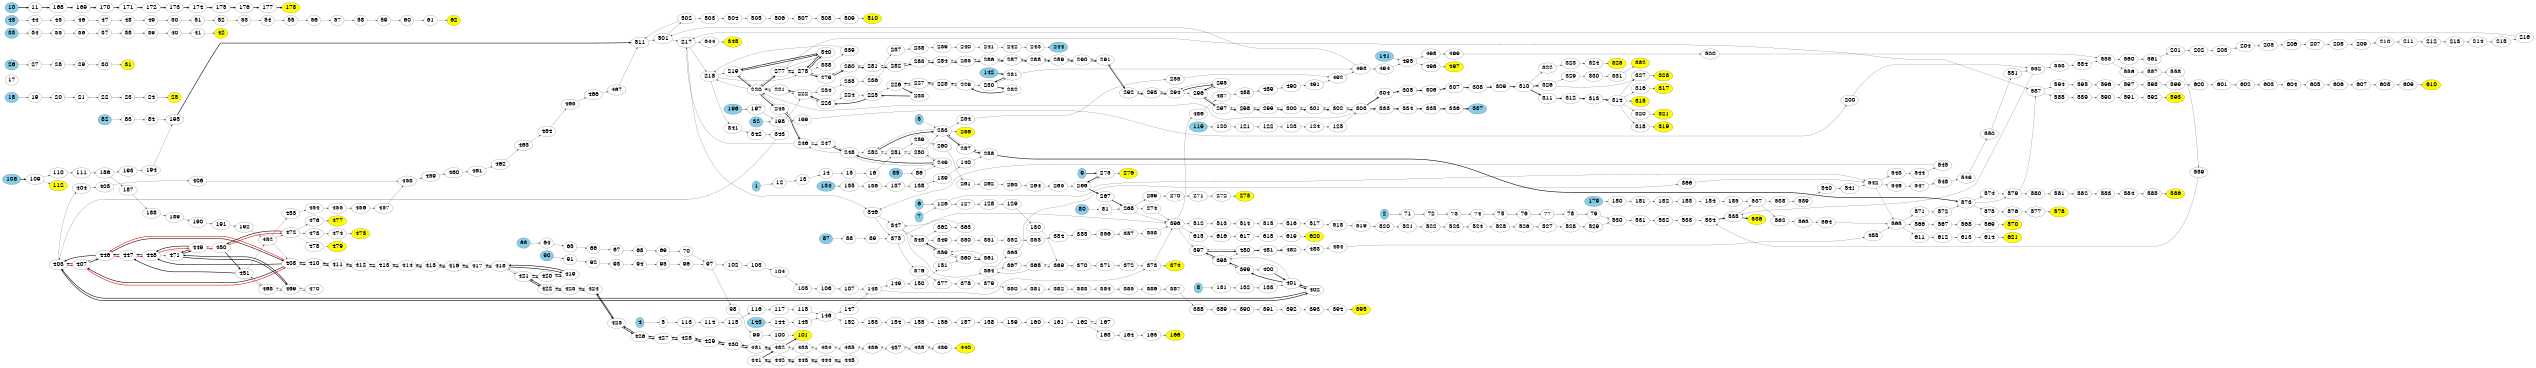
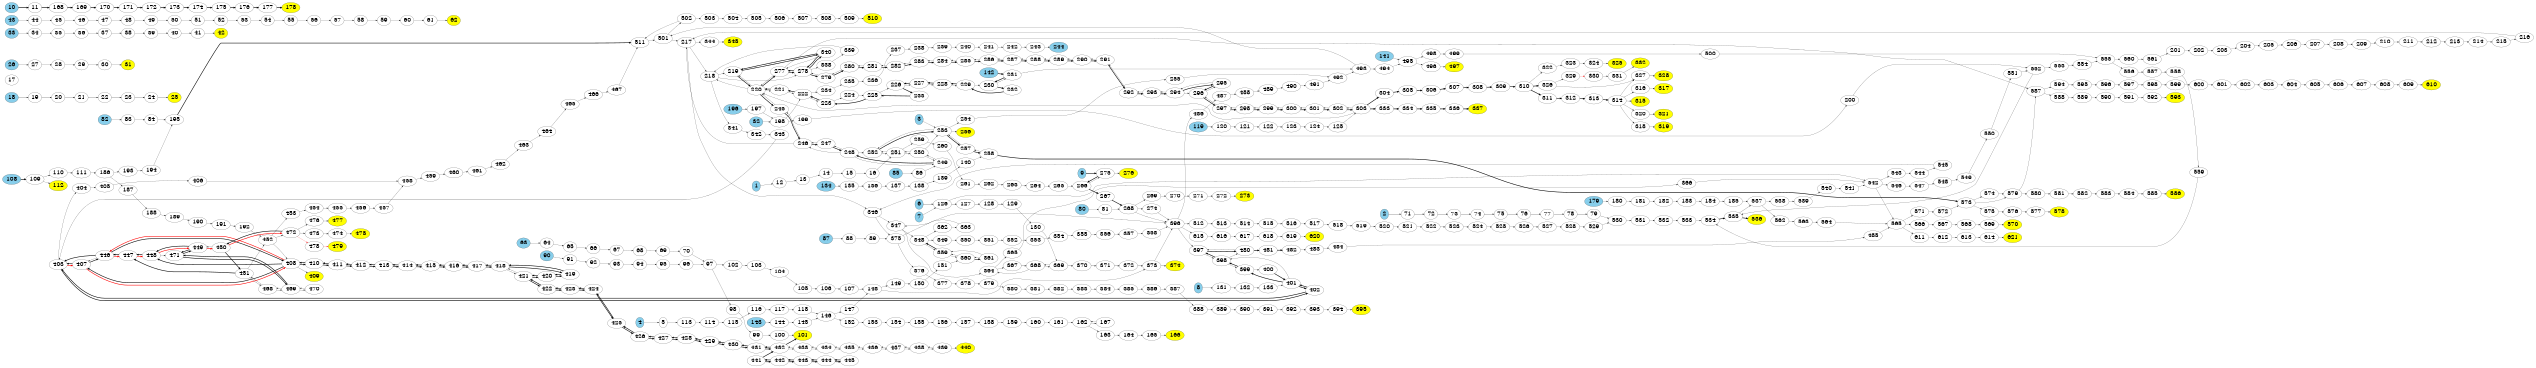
node "337": fillcolor skyblue -> yellow
node "409": added
